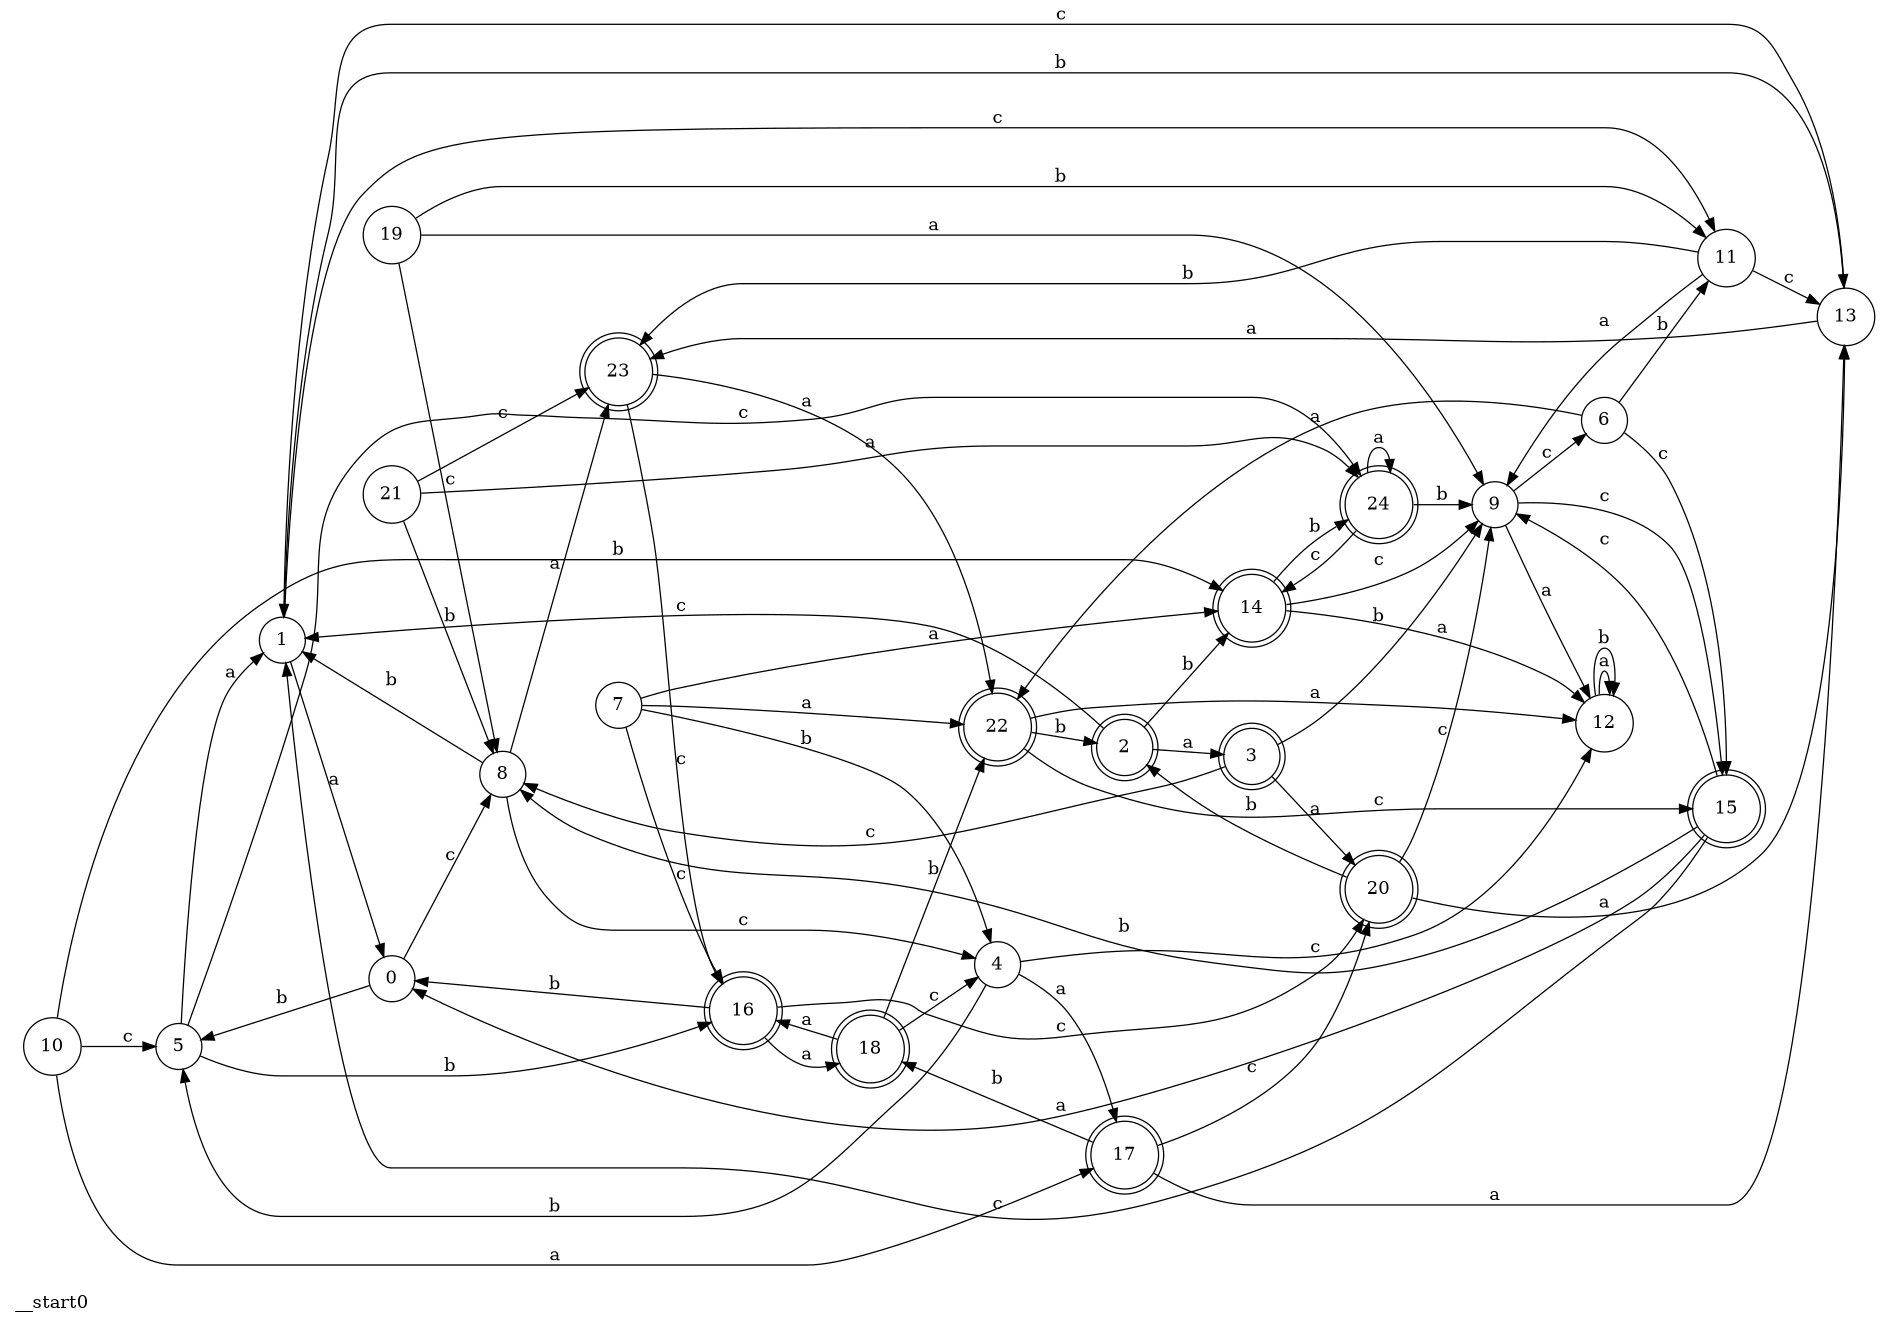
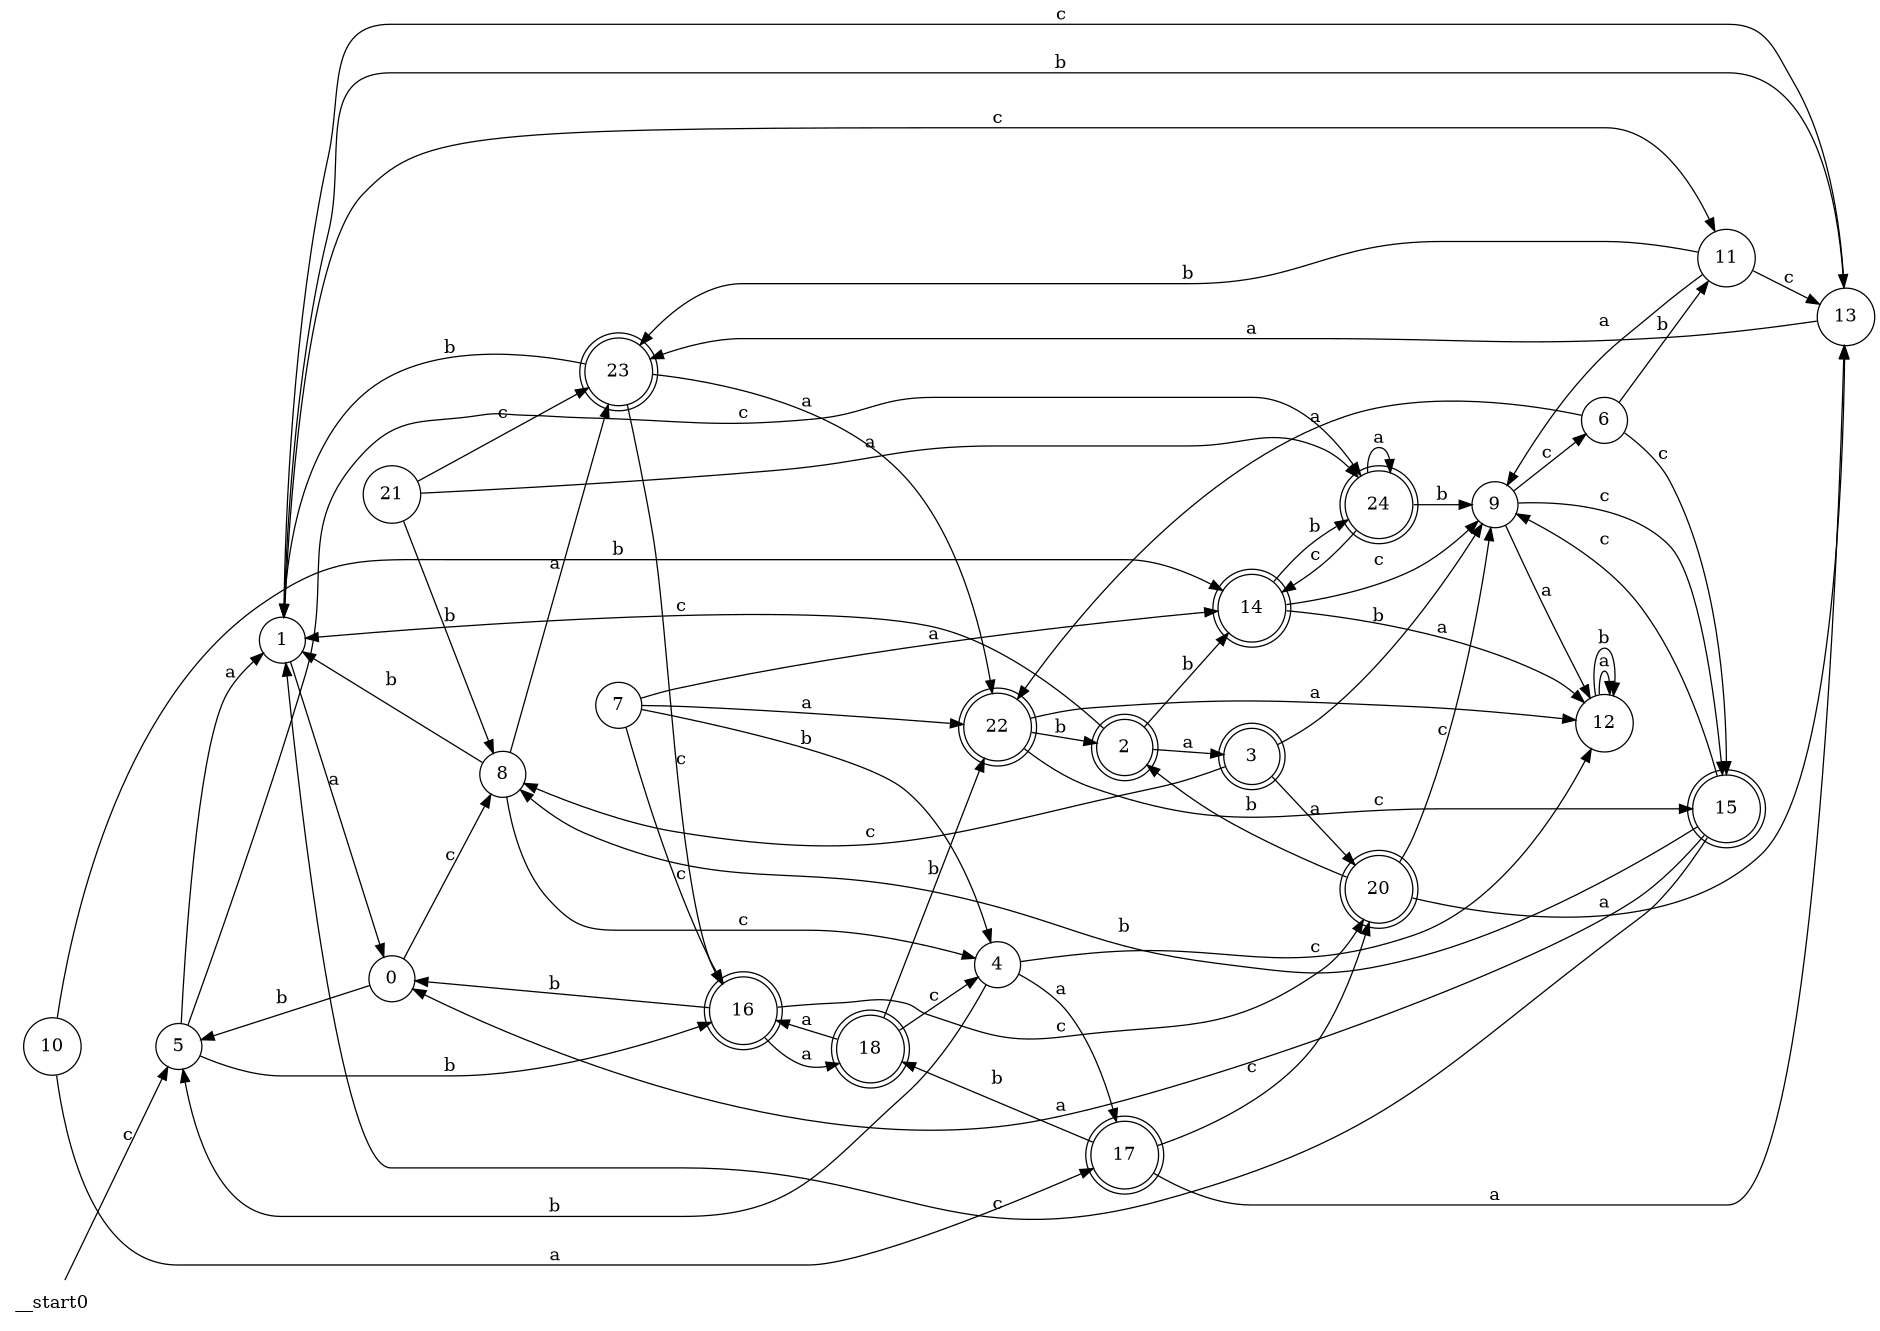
node "19": removed
edge "23" -> "1": added, label "b"
edge "10" -> "5": now "__start0" -> "5"
